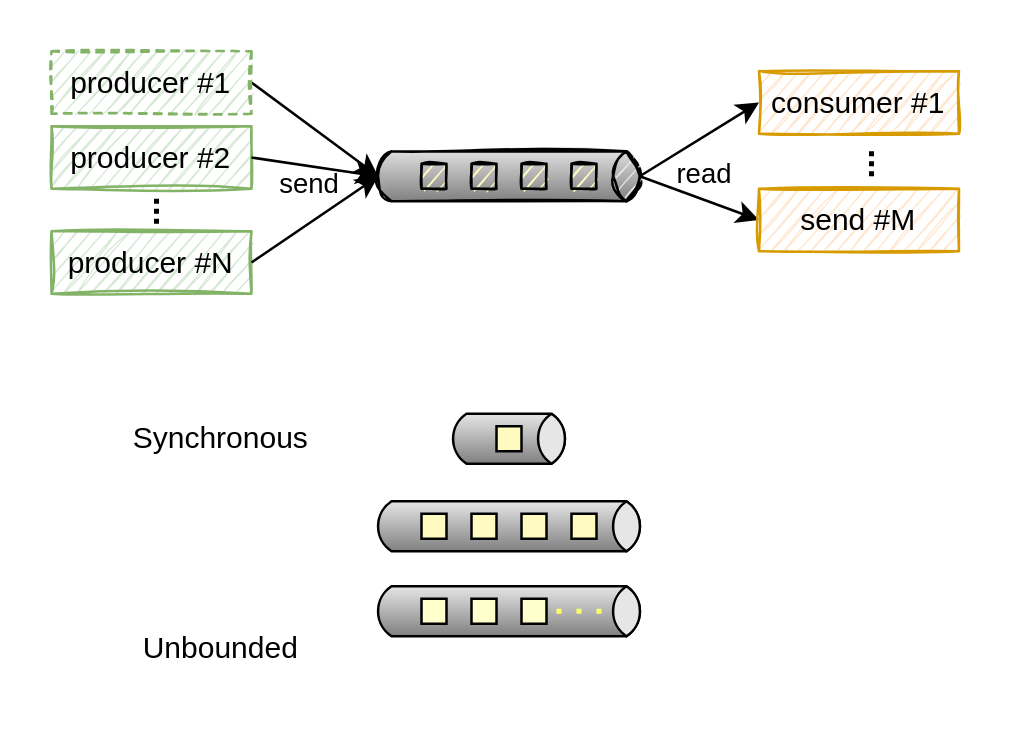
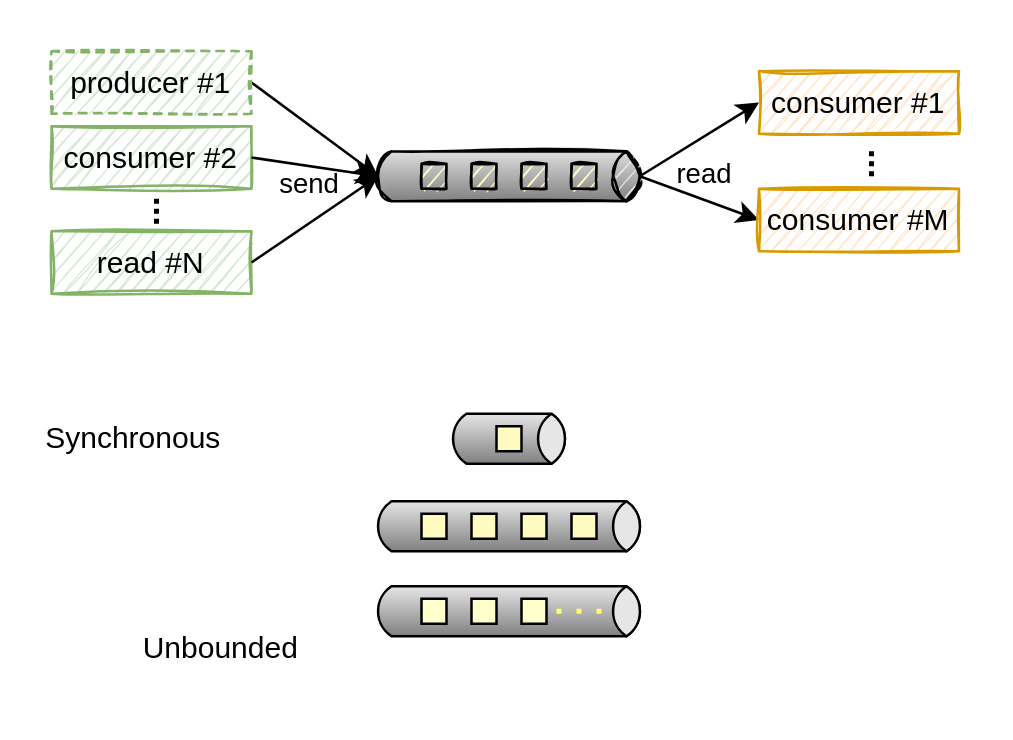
node "producer #2": label "producer #2" -> "consumer #2"
node "send #M": label "send #M" -> "consumer #M"
node "producer #N": label "producer #N" -> "read #N"
node "Synchronous": moved (221, 439) -> (134, 439)
